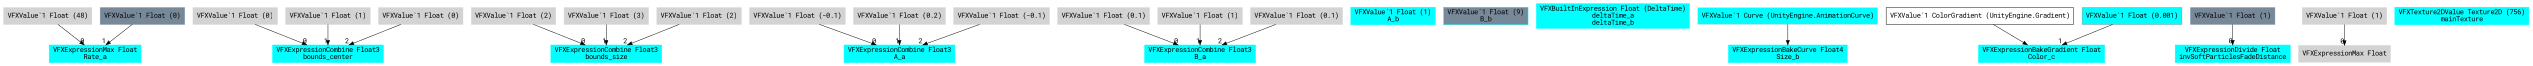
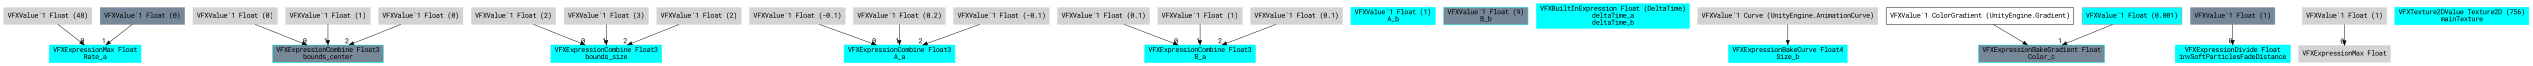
node "VFXValue`1 Curve (UnityEngine.AnimationCurve)": fillcolor cyan -> lightgray
node "VFXExpressionCombine Float3 bounds_center": fillcolor cyan -> lightslategray
node "VFXExpressionBakeGradient Float Color_c": fillcolor cyan -> lightslategray
